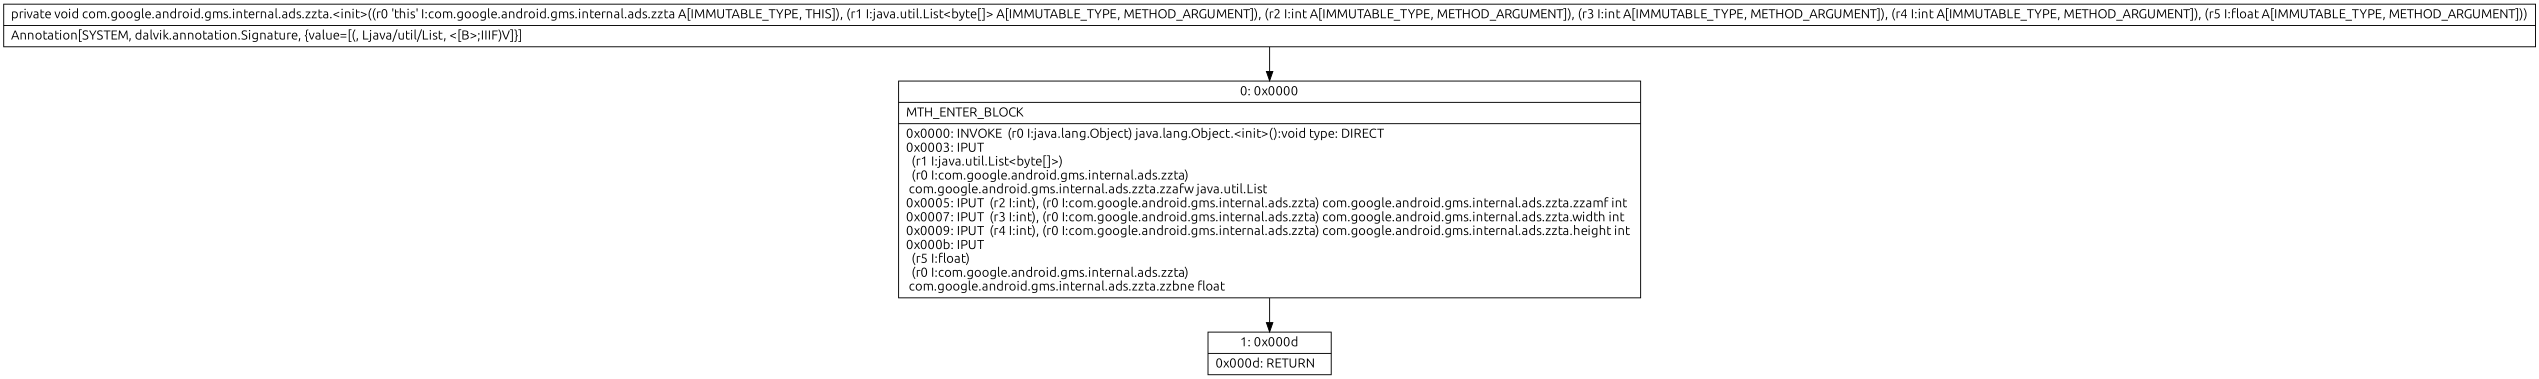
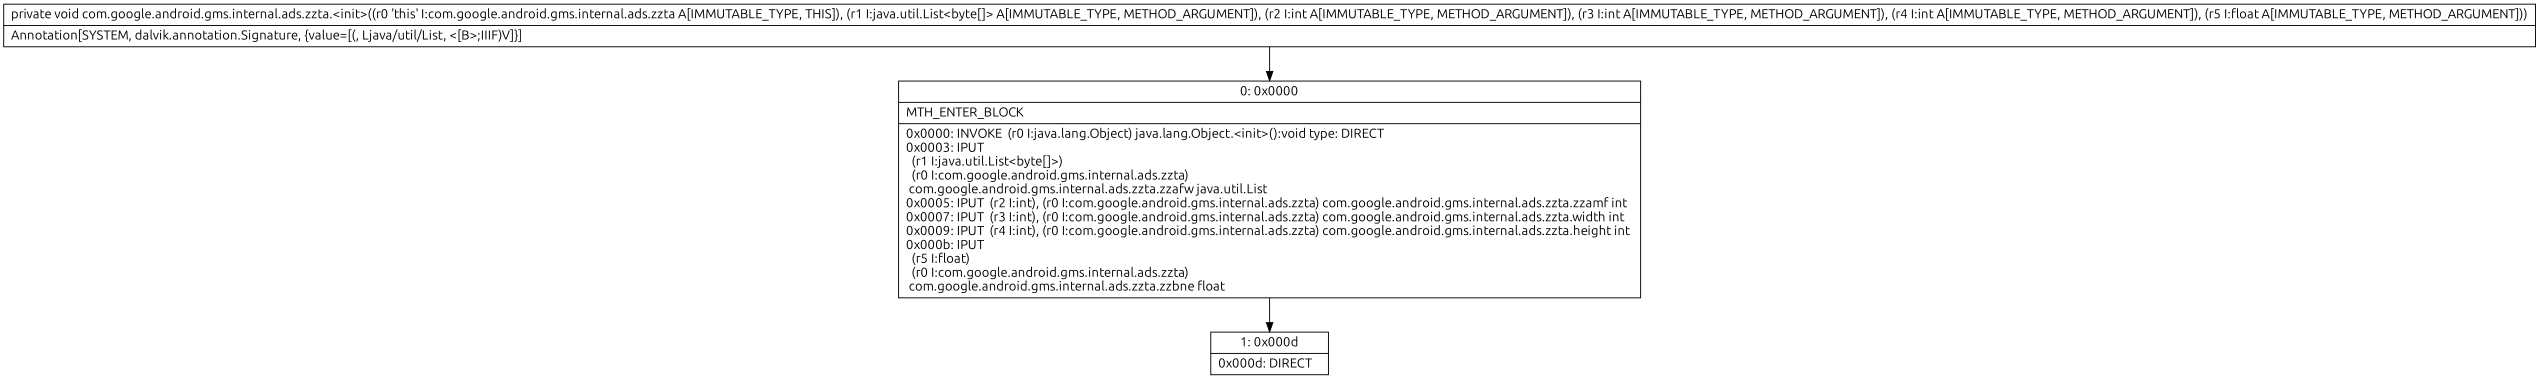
node "1: 0x000d": text "0x000d: RETURN" -> "0x000d: DIRECT"
